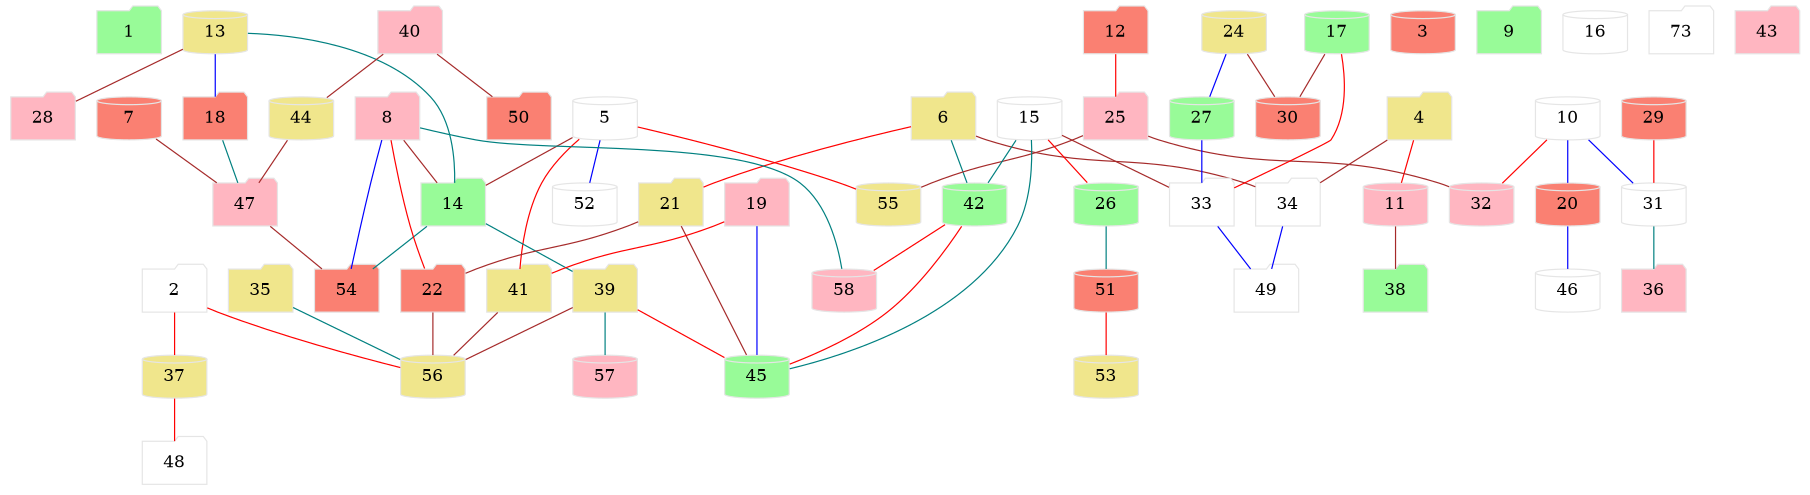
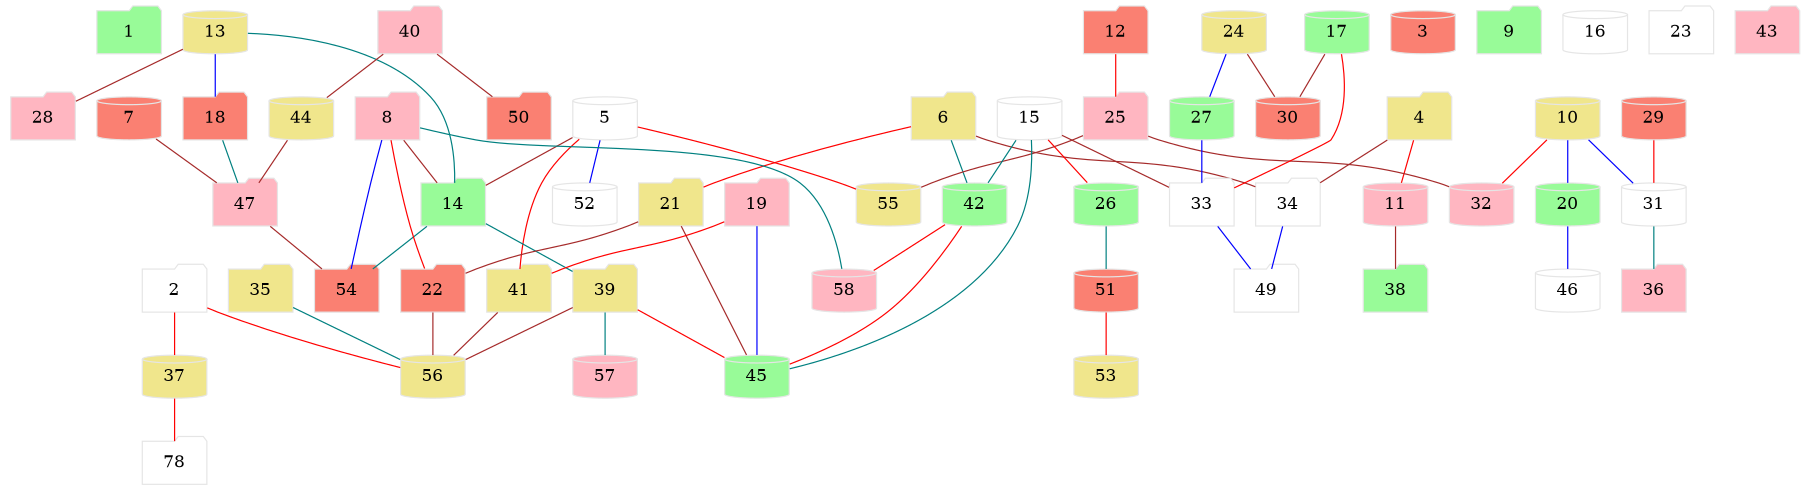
node "73": label "73" -> "23"
node "10": fillcolor white -> khaki
node "20": fillcolor salmon -> palegreen
node "48": label "48" -> "78"
